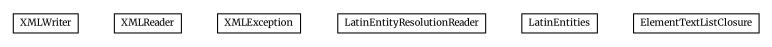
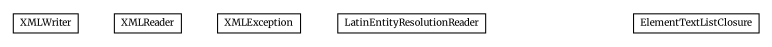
node "LatinEntities": removed
